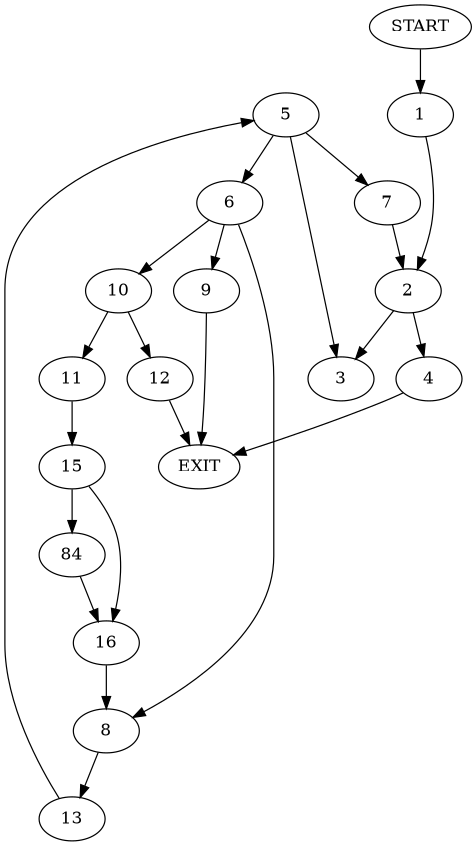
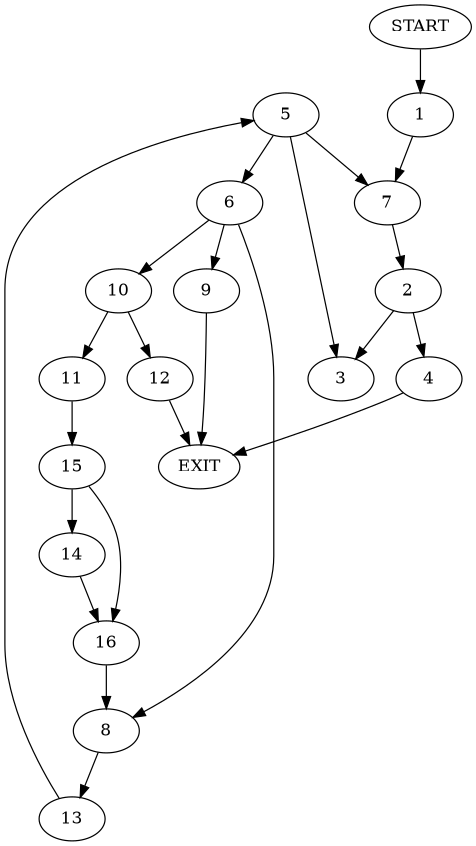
edge "1" -> "2": now "1" -> "7"
node "84": label "84" -> "14"
